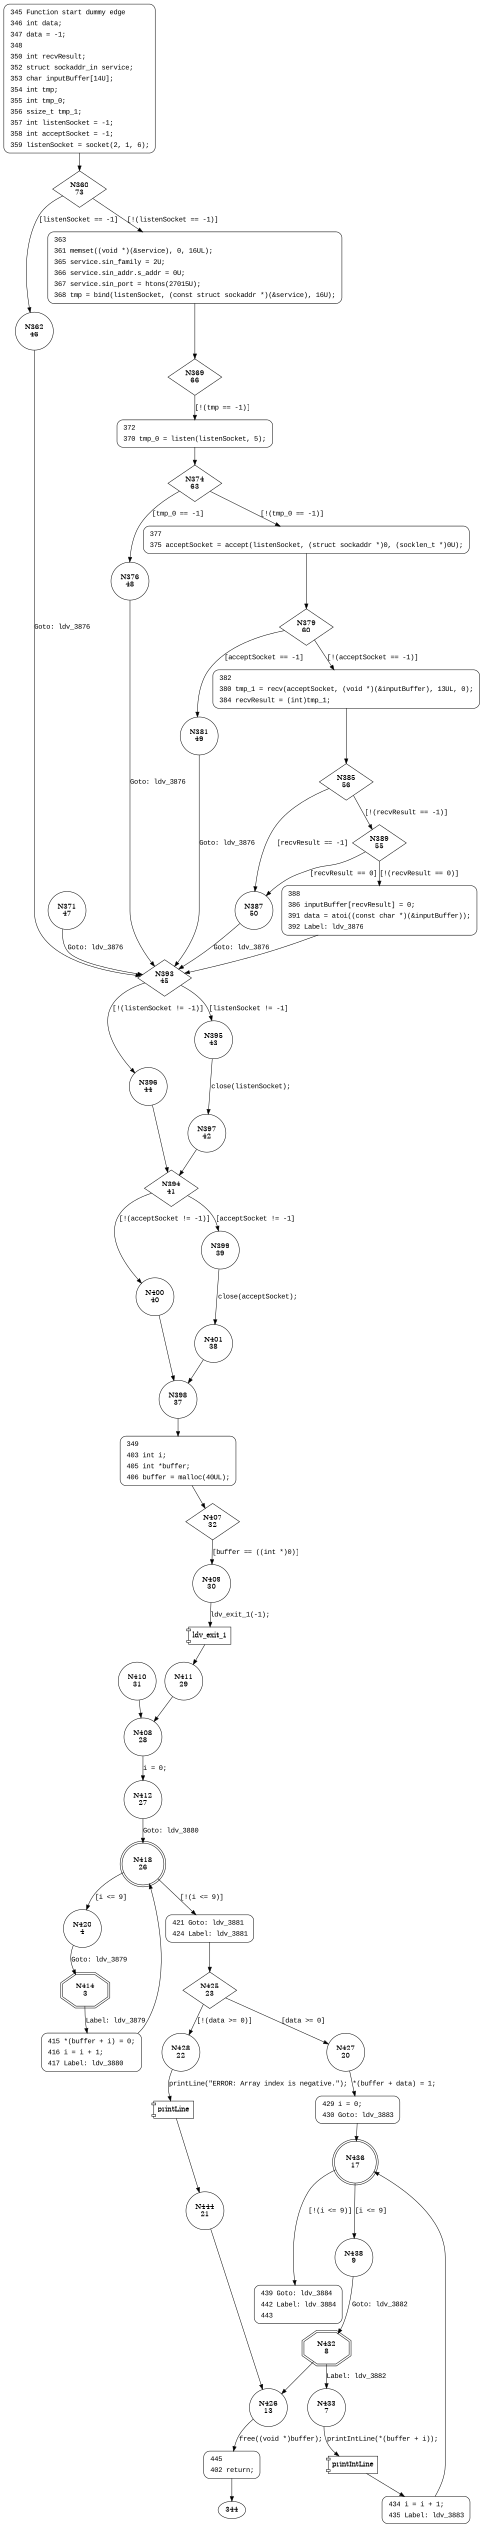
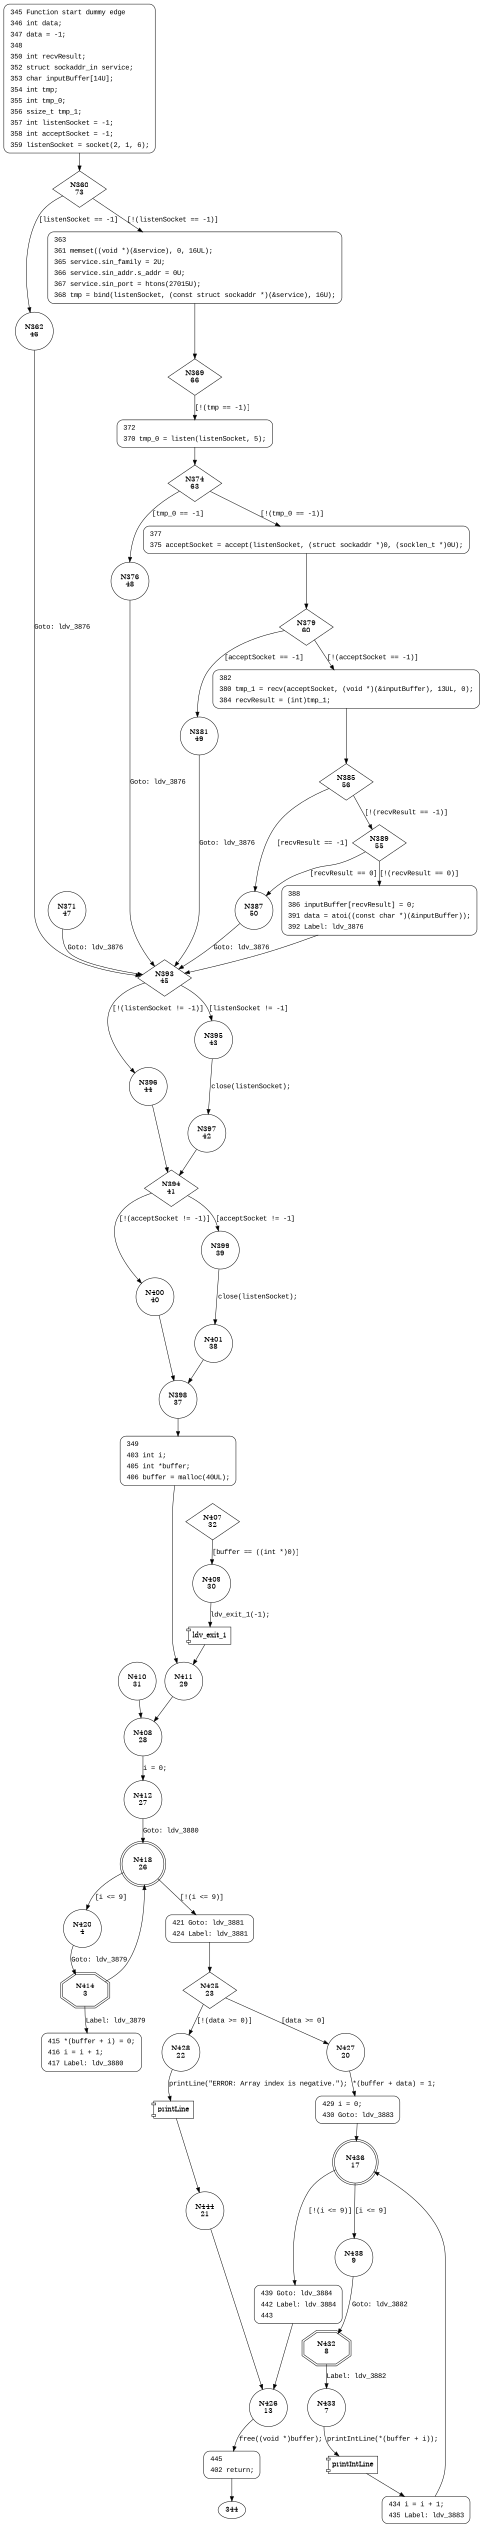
edge "N399 39" -> "N401 38": label "close(acceptSocket);" -> "close(listenSocket);"
edge "349" -> "N407 32": now "349" -> "N411 29"
edge "415" -> "N418 26": now "N414 3" -> "N418 26"
edge "N432 8" -> "N426 13": now "439" -> "N426 13"
